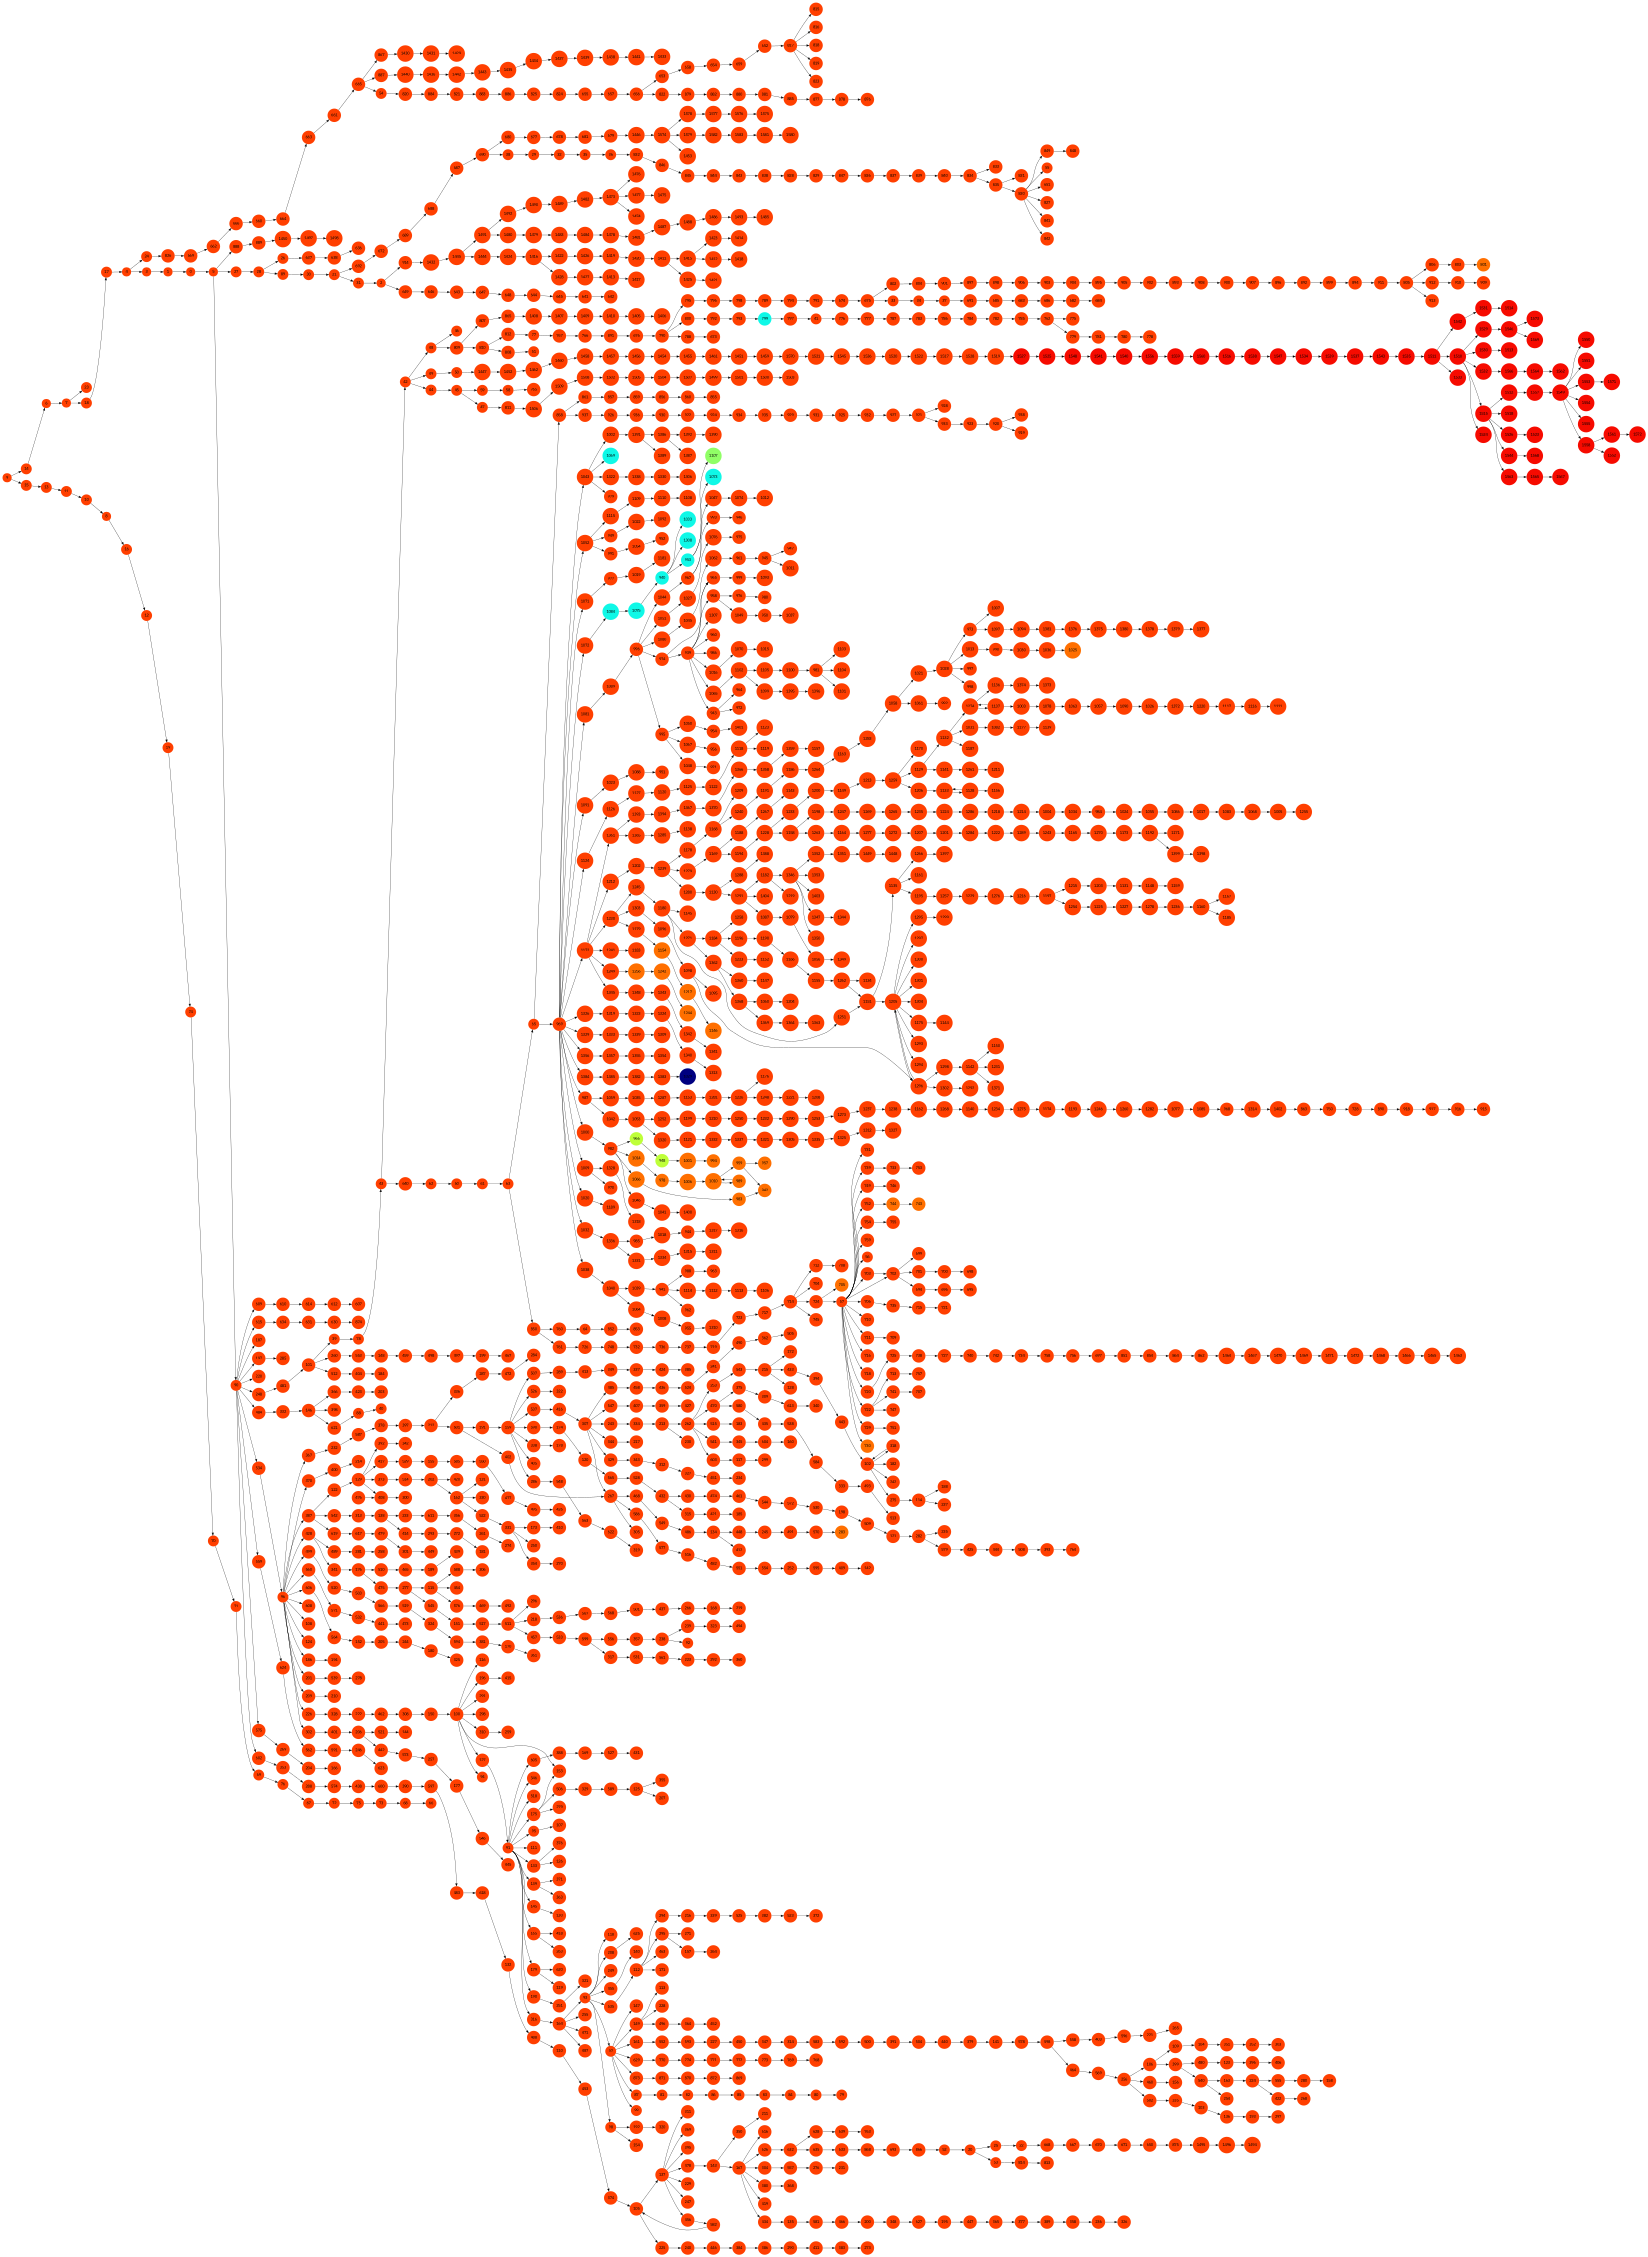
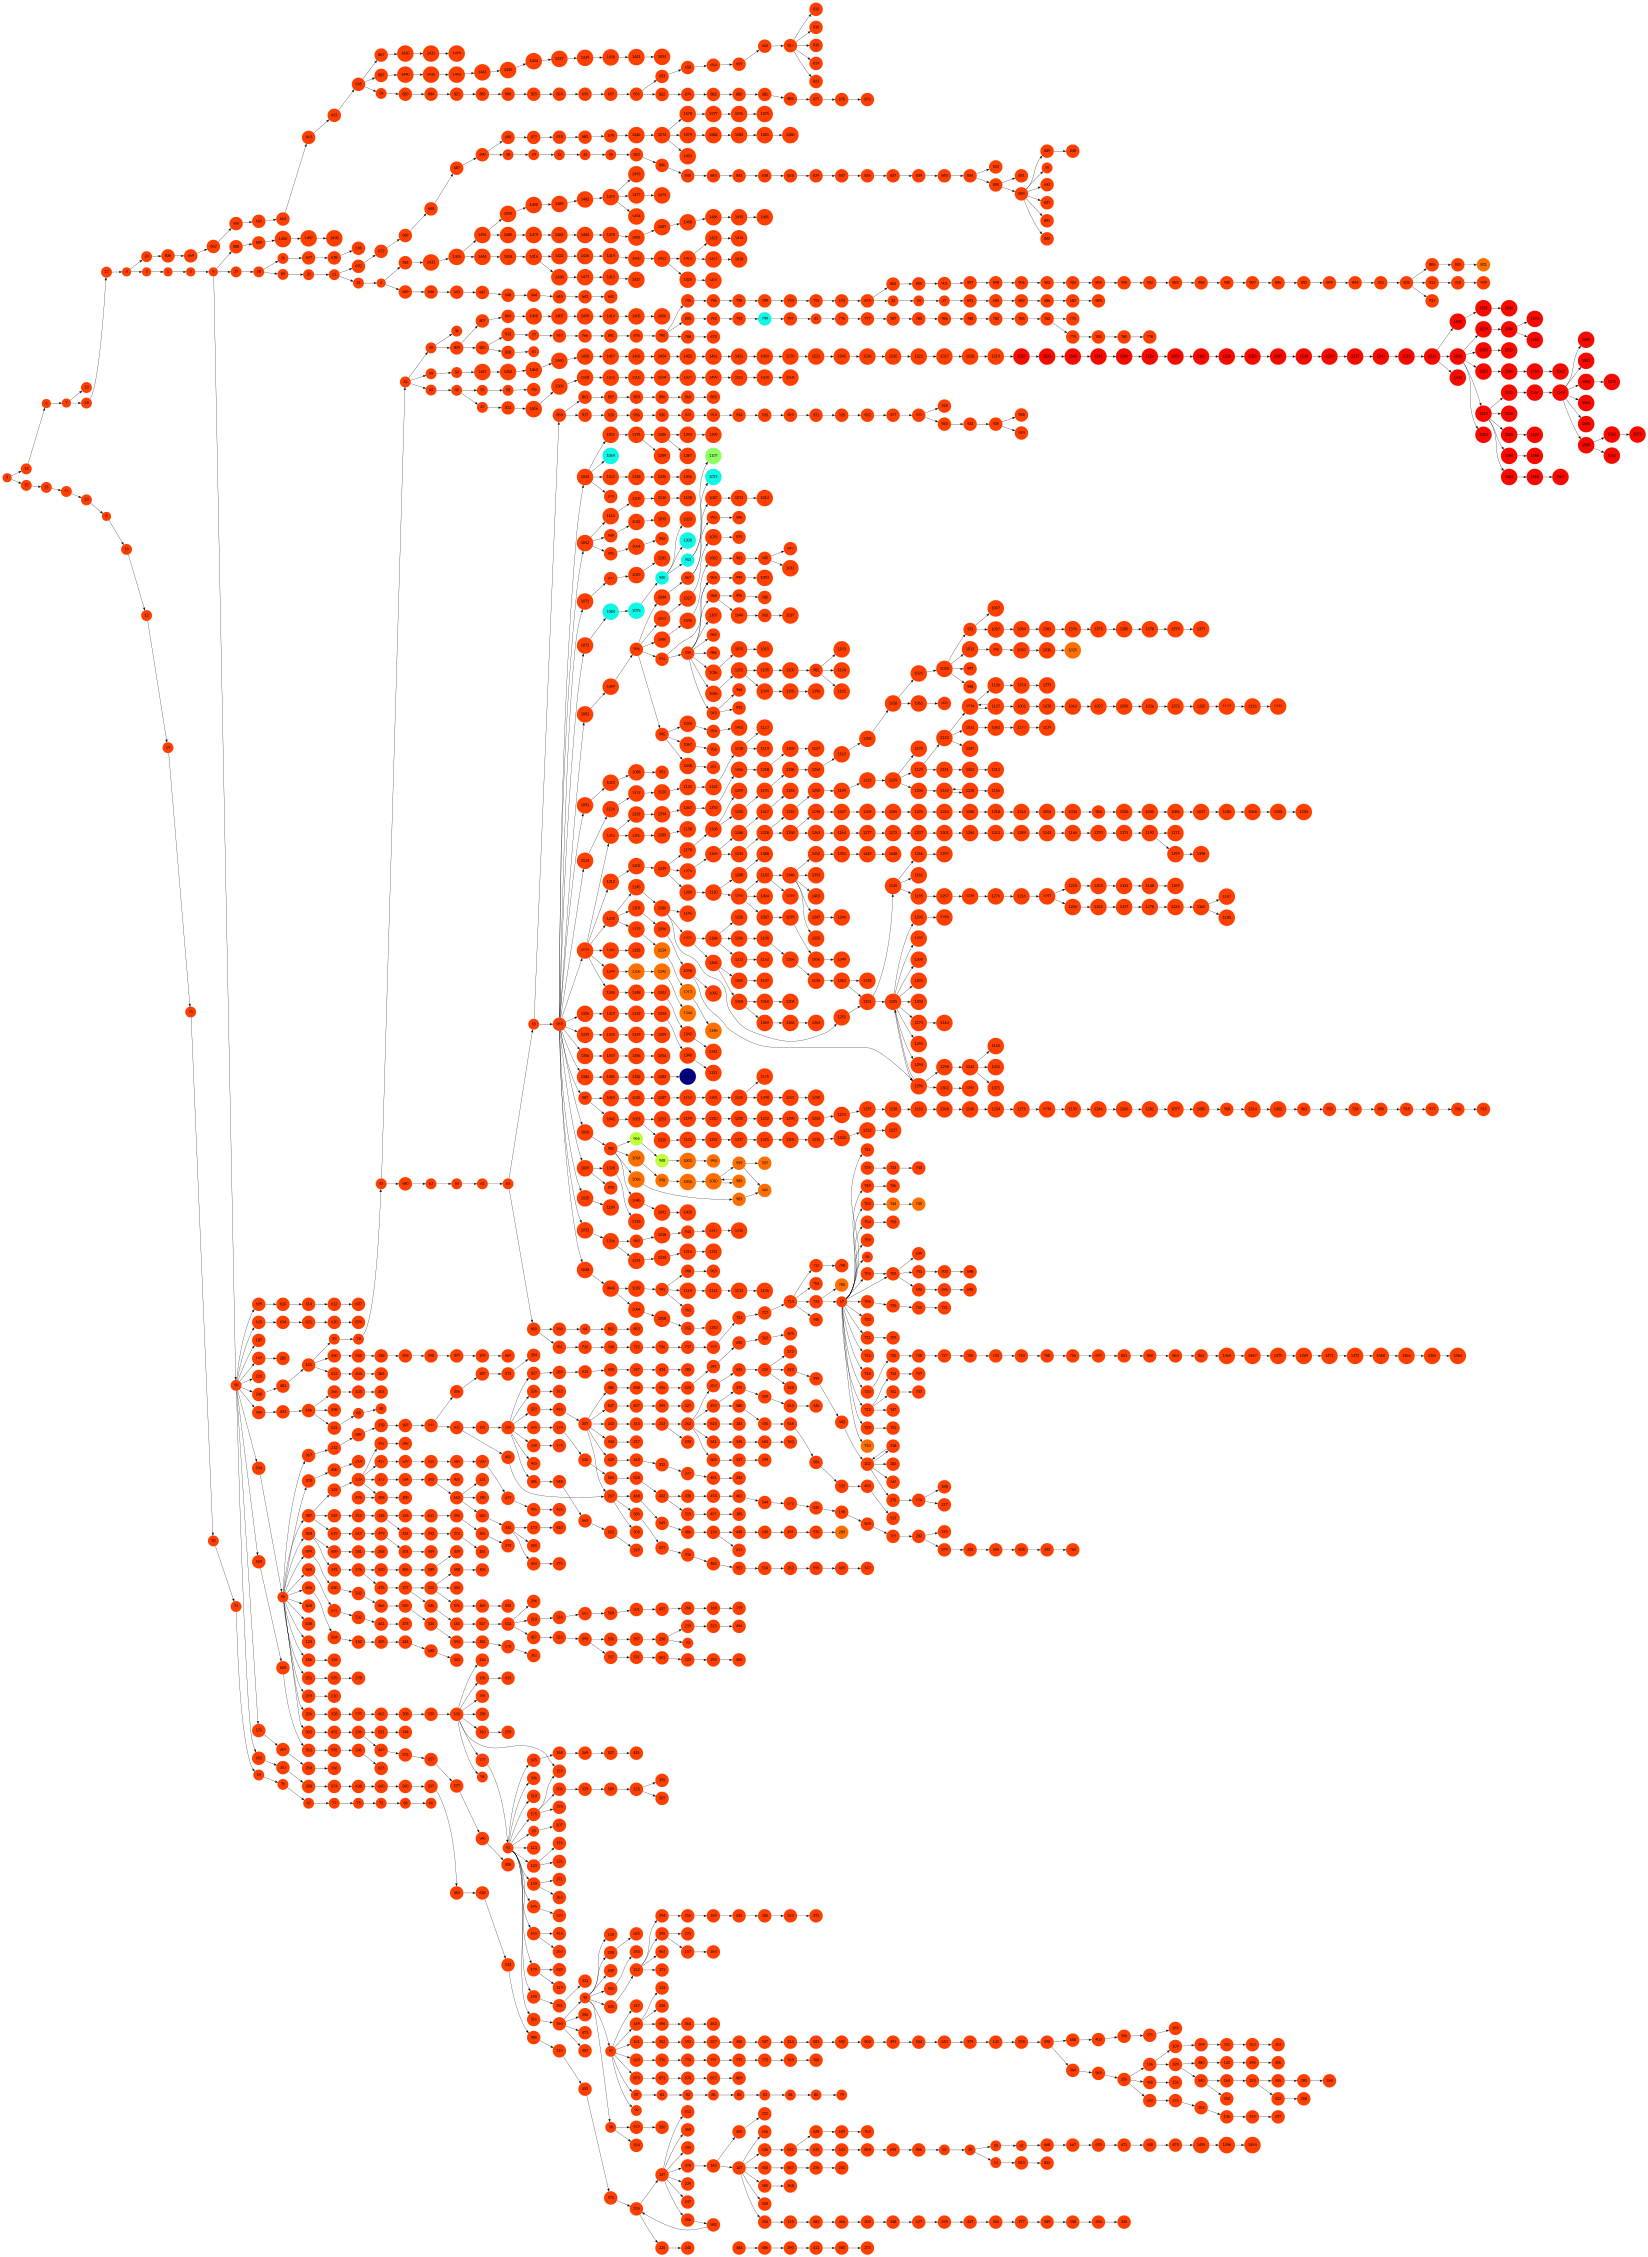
node "1033": fillcolor #0ff8e7 -> #ff3f00
edge "57" -> "739": removed
node "1040": label "1040" -> "9040"
node "446": removed
